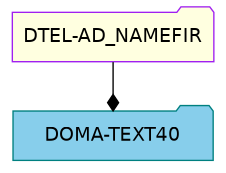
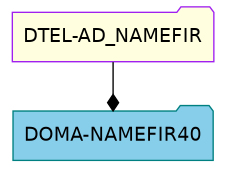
node "DOMA-TEXT40": label "DOMA-TEXT40" -> "DOMA-NAMEFIR40"
